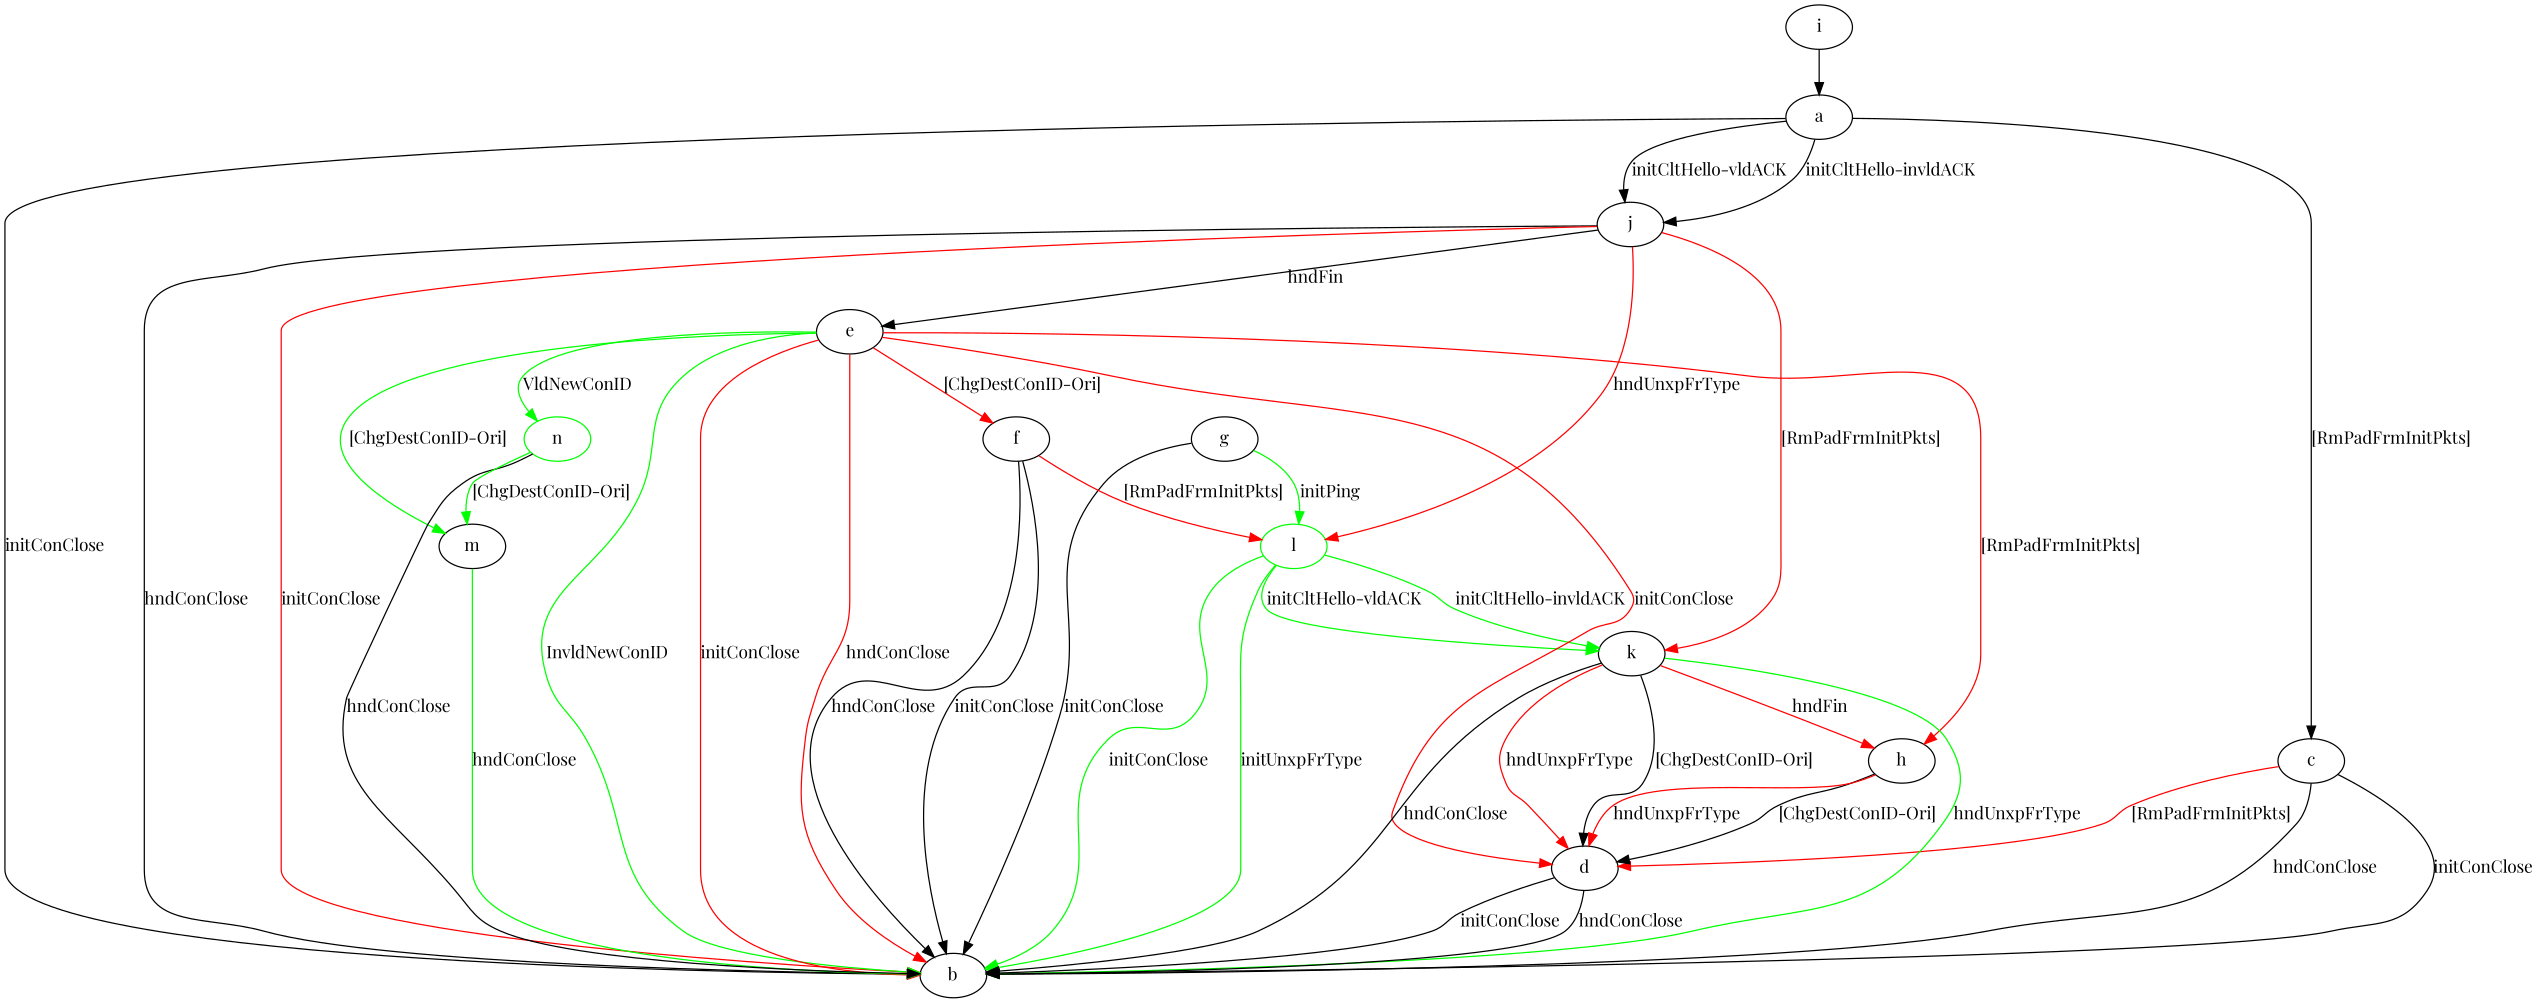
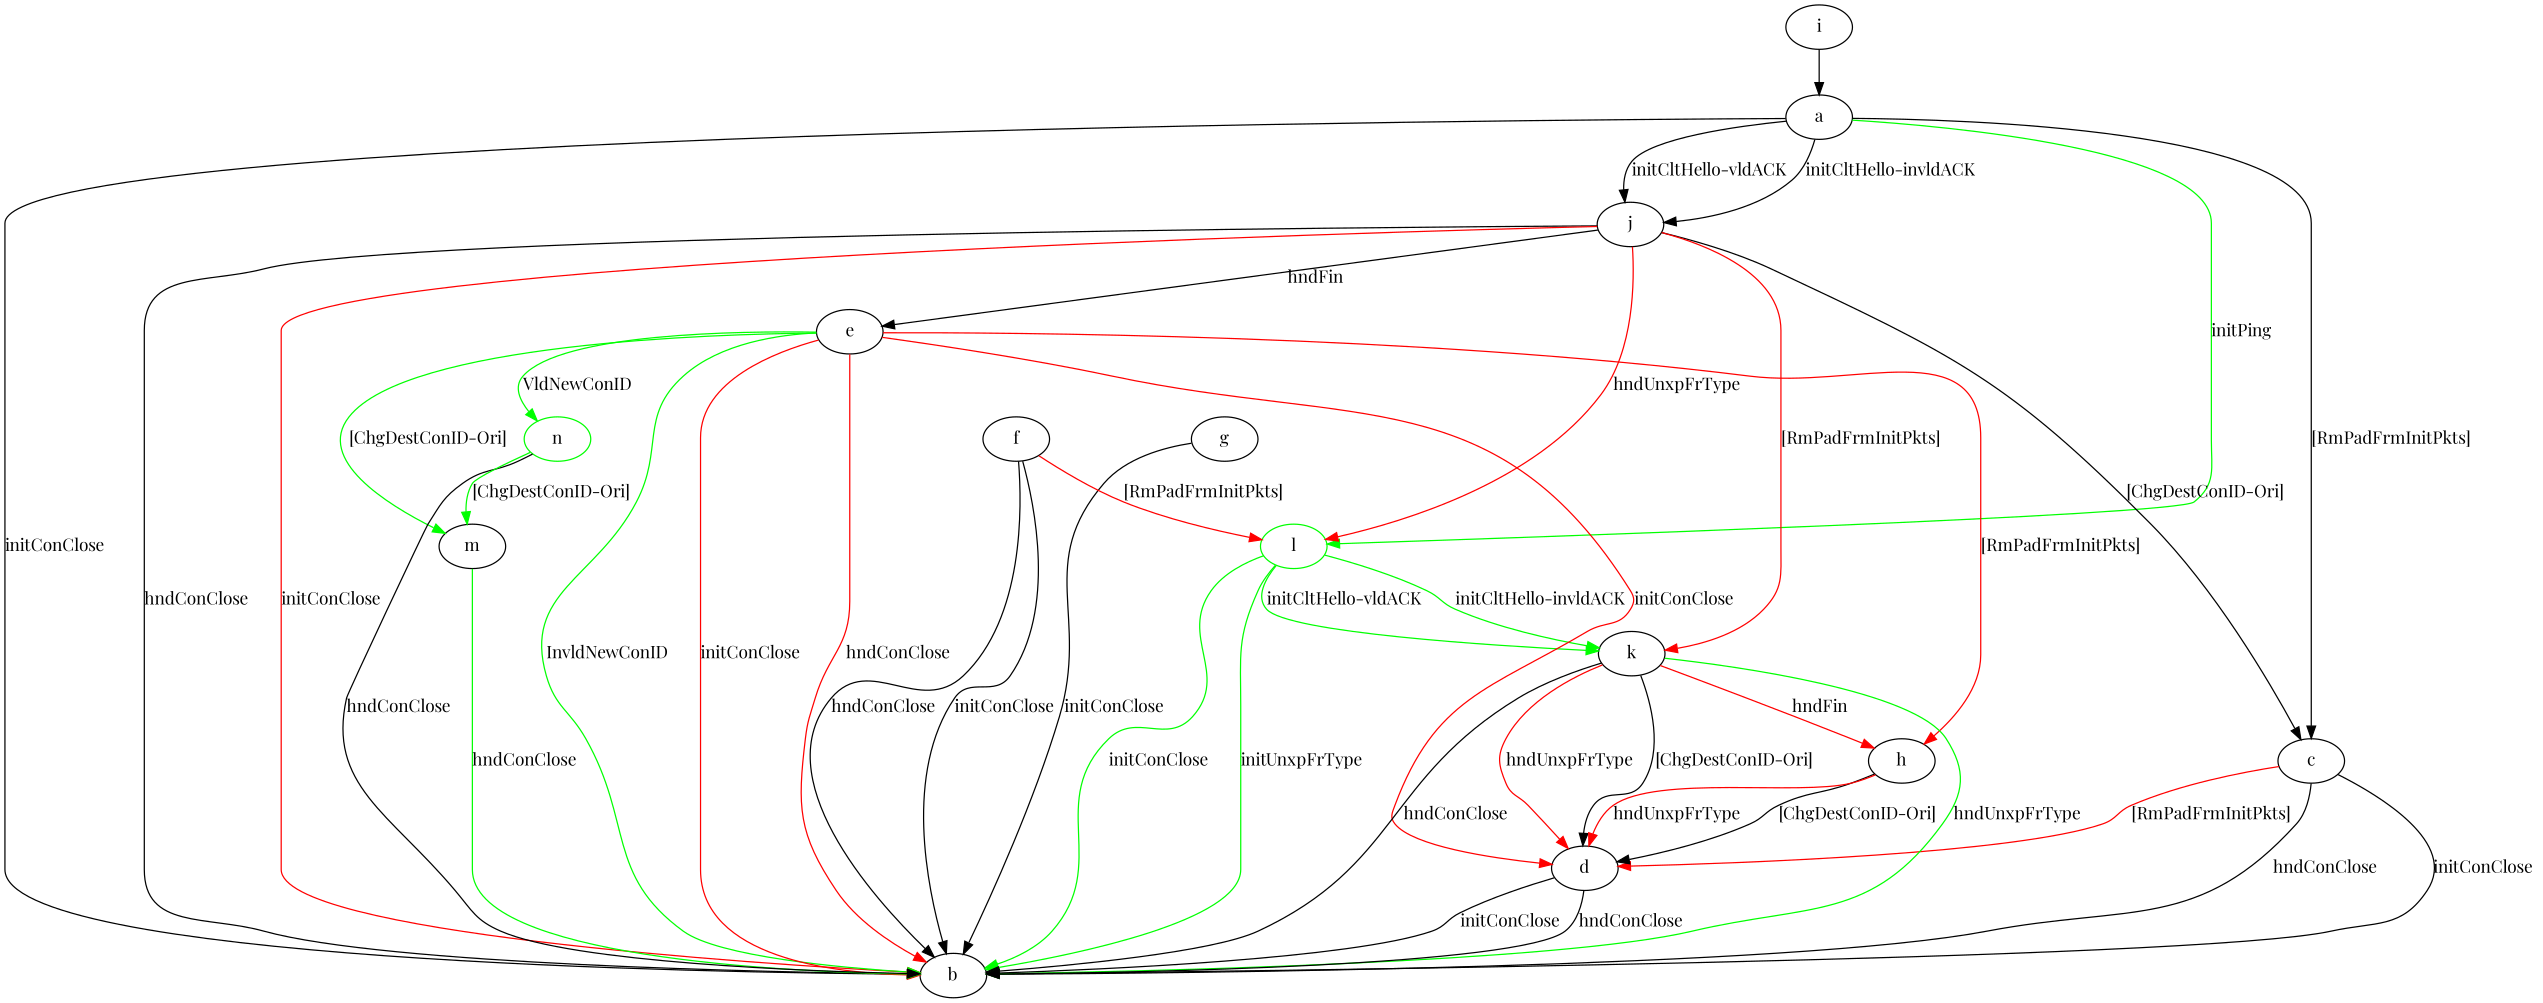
edge "e" -> "f": removed, label "[ChgDestConID-Ori]"
edge "j" -> "c": added, label "[ChgDestConID-Ori]"
edge "g" -> "l": now "a" -> "l"
